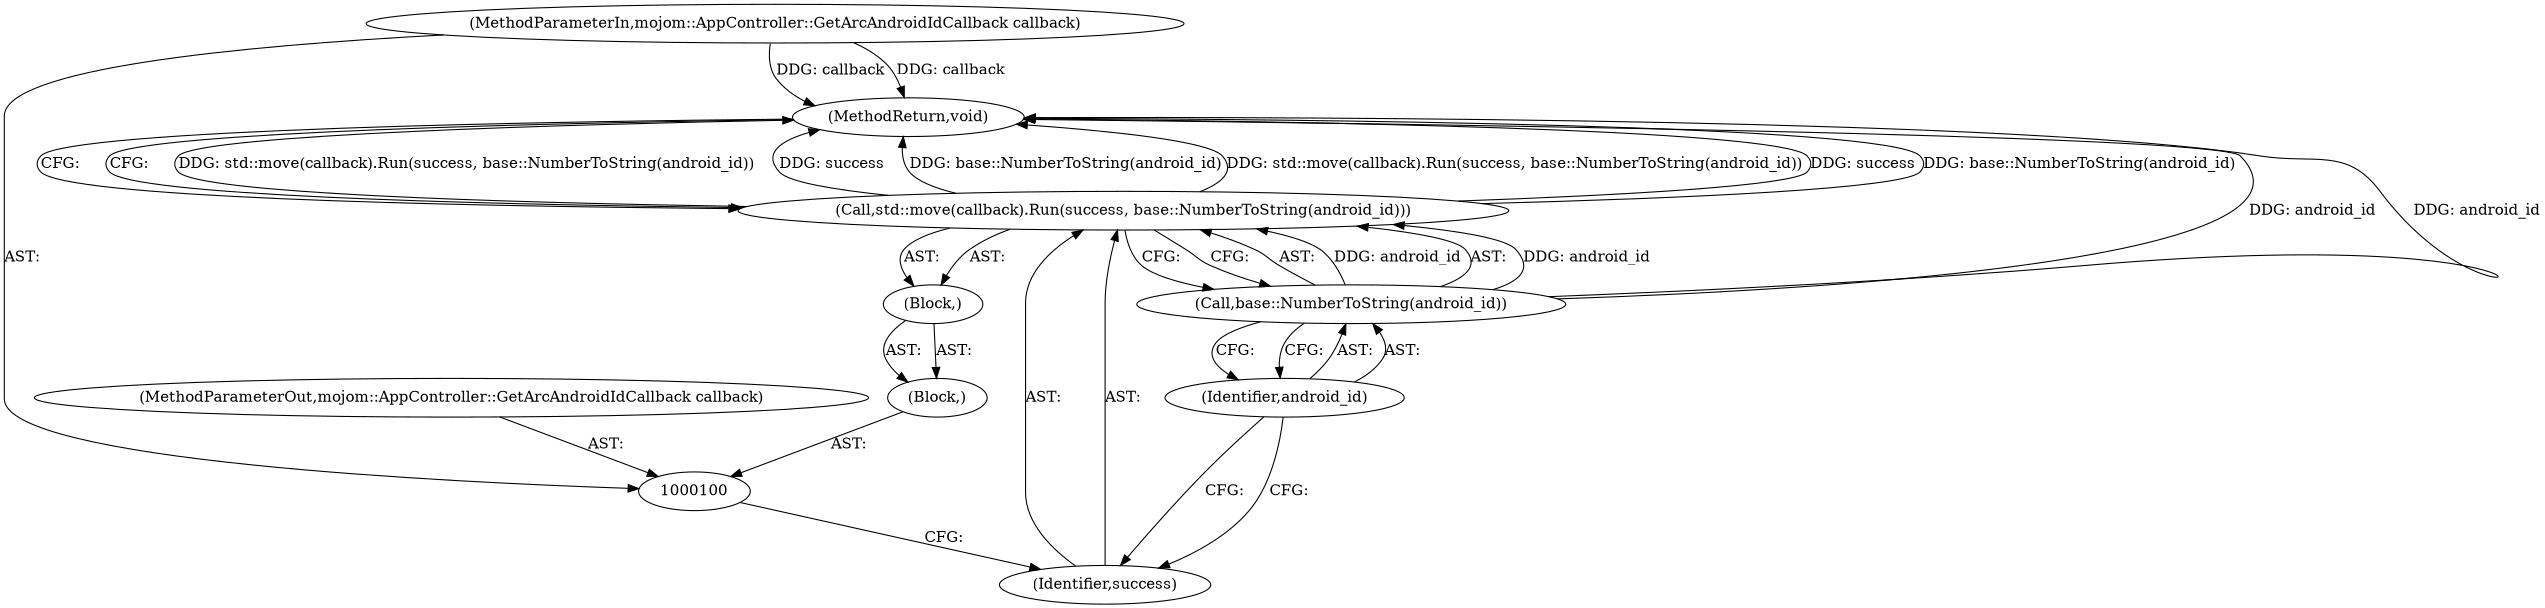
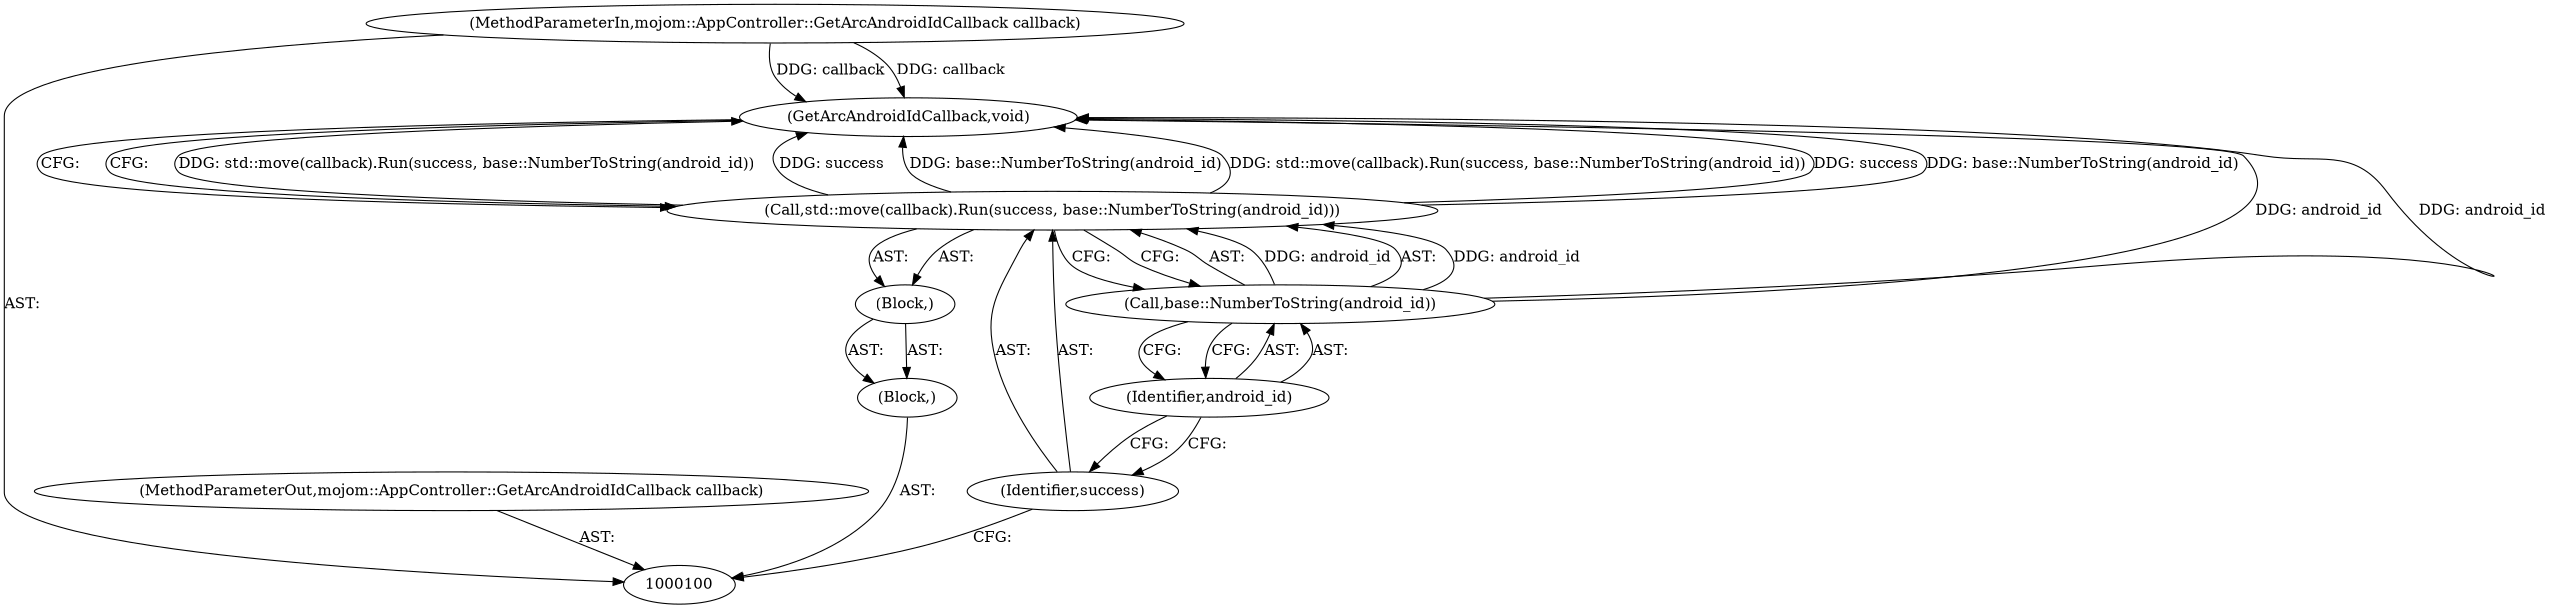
node "(MethodReturn,void)": label "(MethodReturn,void)" -> "(GetArcAndroidIdCallback,void)"
edge "1000100" -> "(Identifier,success)": reversed
